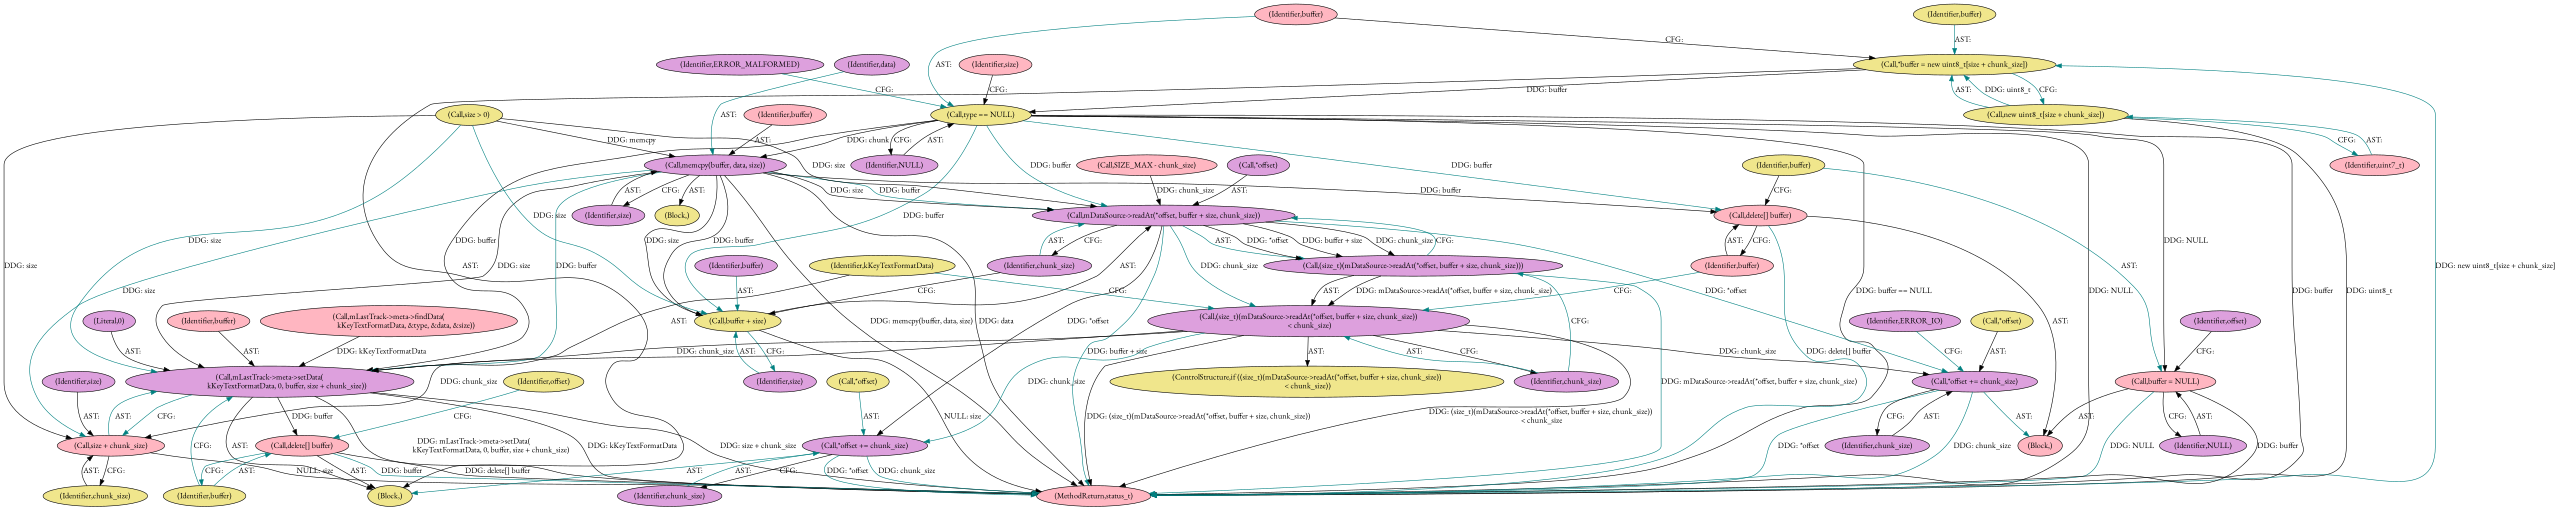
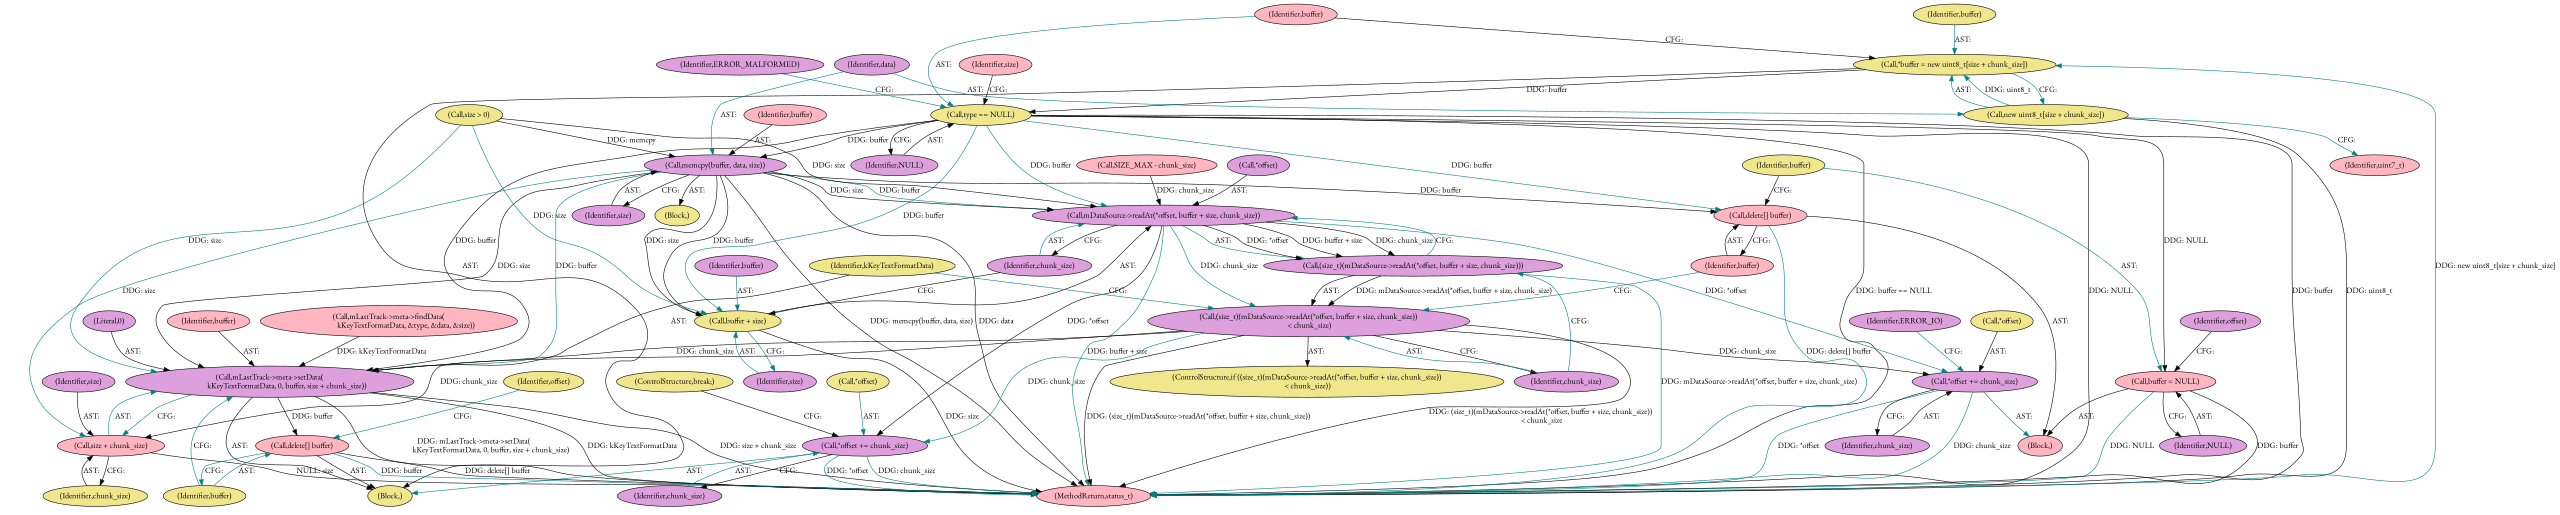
edge "(Identifier,uint7_t)" -> "(Call,new uint8_t[size + chunk_size])": now "(Identifier,data)" -> "(Call,new uint8_t[size + chunk_size])"
edge "(Call,size > 0)" -> "(Call,size + chunk_size)": removed, label "DDG: size"
edge "(Call,type == NULL)" -> "(Call,memcpy(buffer, data, size))": label "DDG: chunk" -> "DDG: buffer"
node "(ControlStructure,break;)": added
edge "(Call,buffer + size)" -> "(MethodReturn,status_t)": label "NULL: size" -> "DDG: size"
